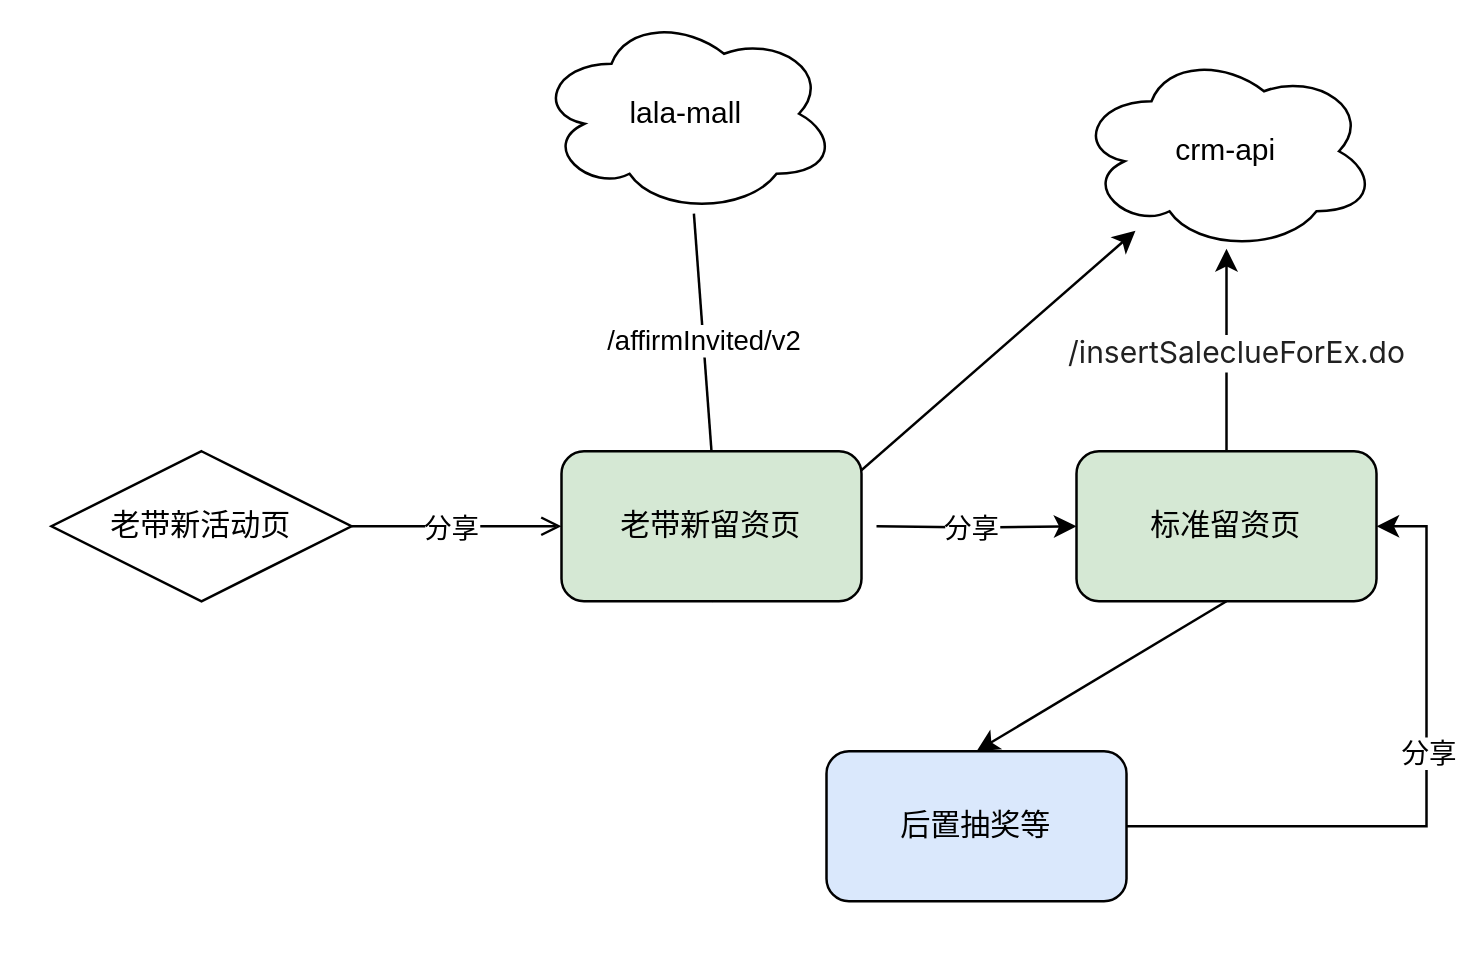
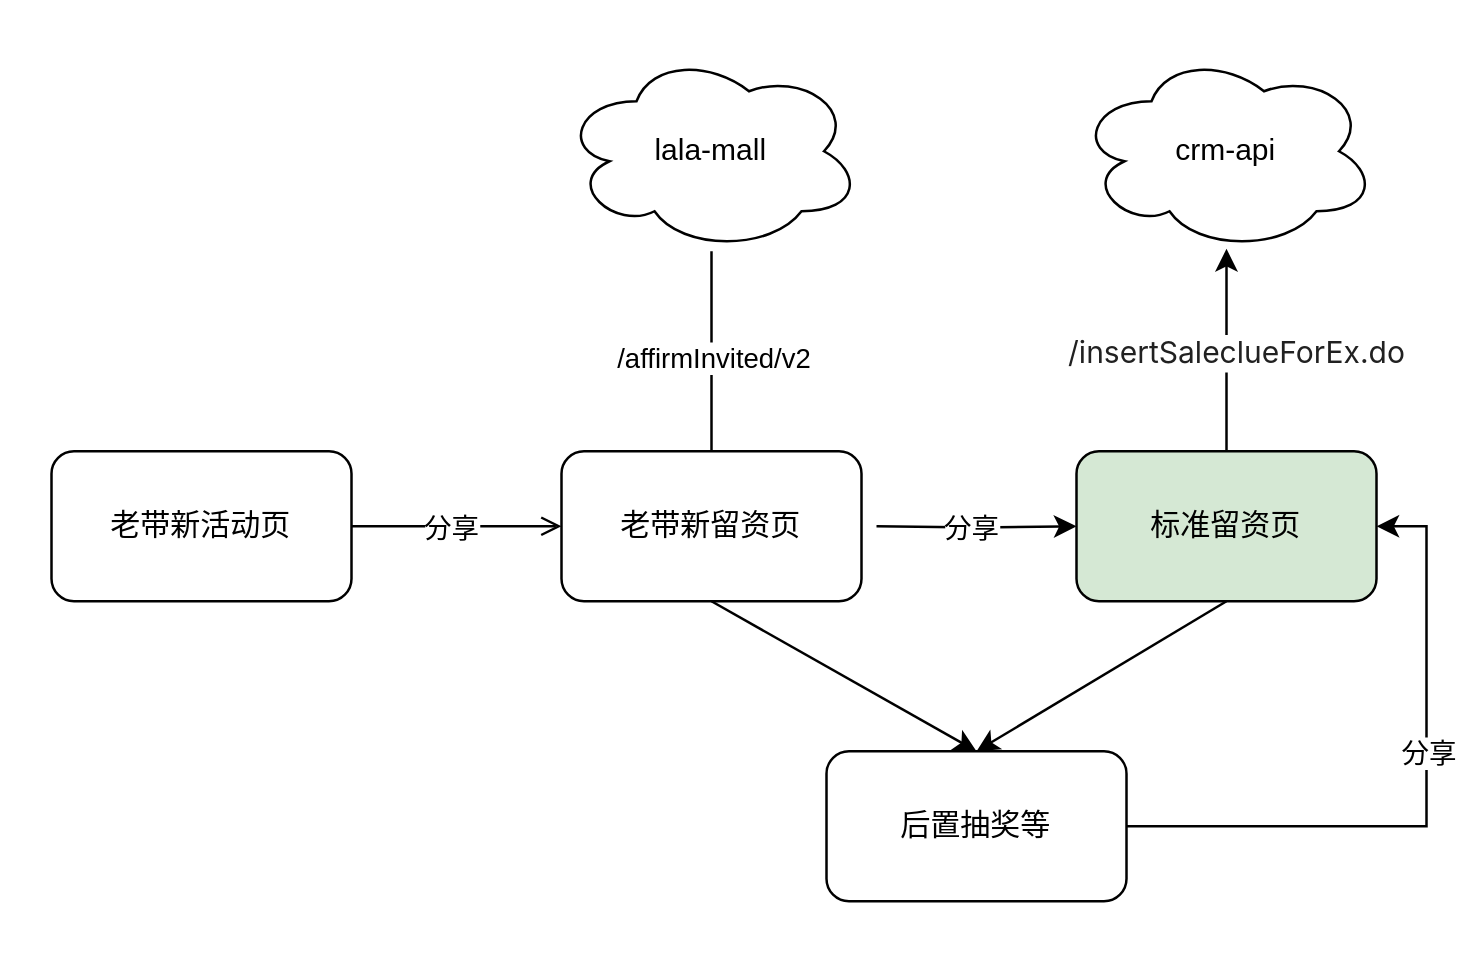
node "lala-mall": moved (686, 114) -> (711, 151)
edge "老带新留资页" -> "crm-api": now "老带新留资页" -> "后置抽奖等"
node "老带新活动页": shape diamond -> rounded rectangle
node "老带新留资页": fillcolor #d5e8d4 -> #ffffff
node "后置抽奖等": fillcolor #dae8fc -> #ffffff
